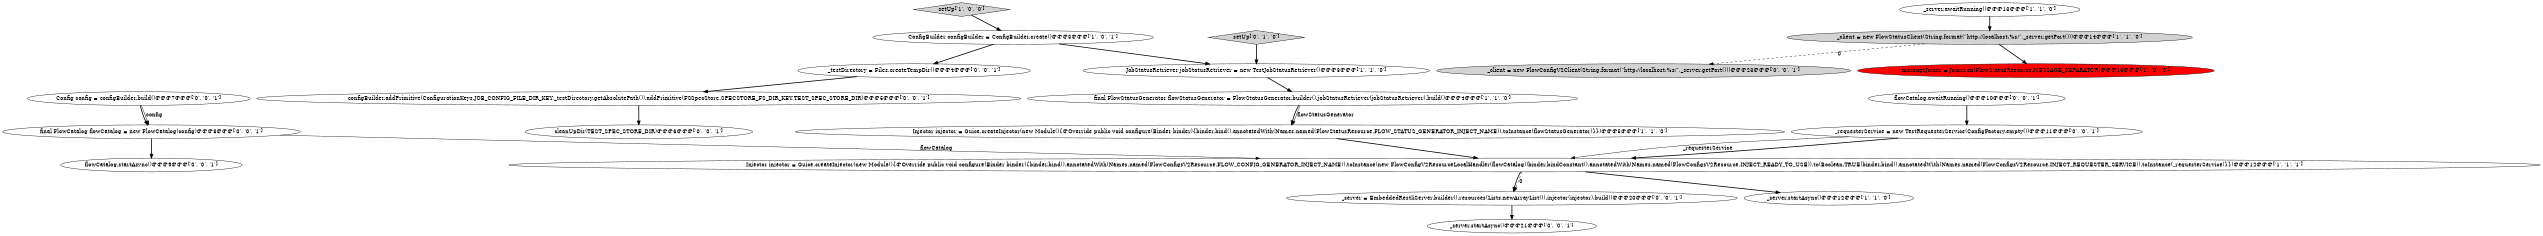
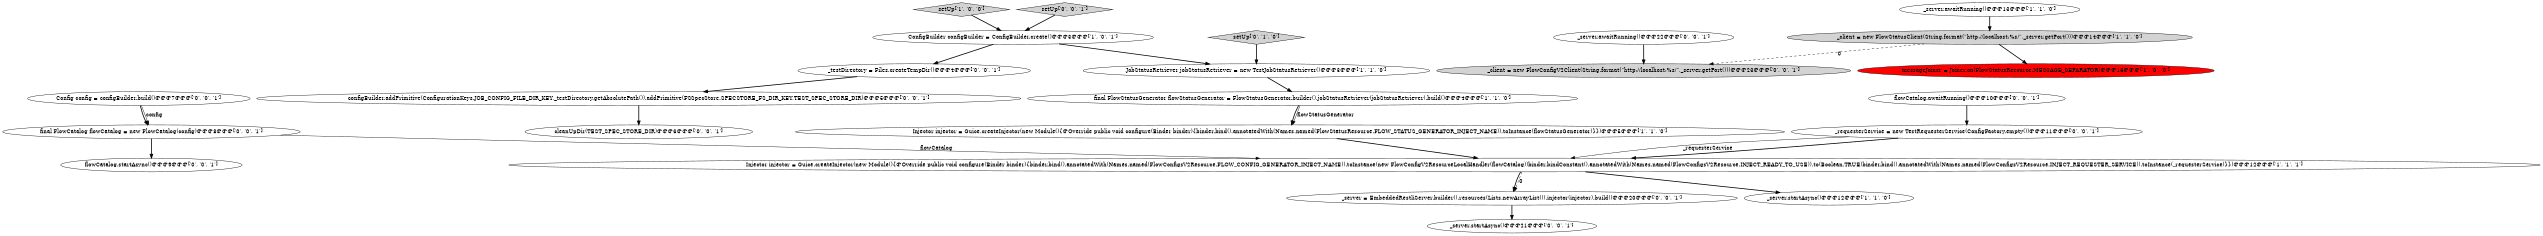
node "setUp['0', '0', '1']": added
node "_server.awaitRunning()@@@22@@@['0', '0', '1']": added
